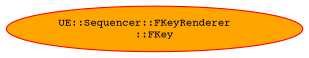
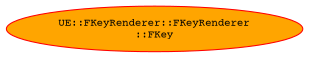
node "UE::Sequencer::FKeyRenderer ::FKey": label "UE::Sequencer::FKeyRenderer ::FKey" -> "UE::FKeyRenderer::FKeyRenderer ::FKey"
